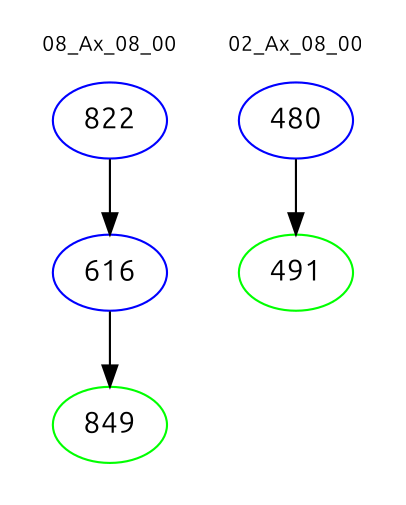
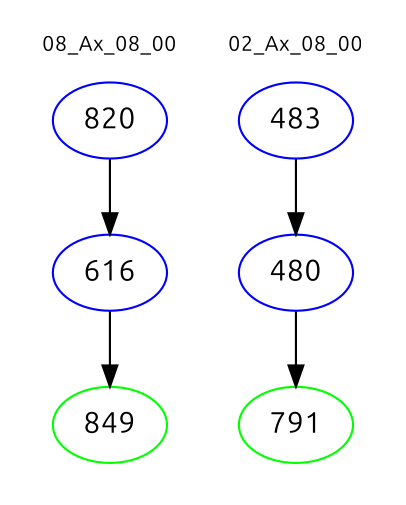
node "822": label "822" -> "820"
node "483": added
node "491": label "491" -> "791"
